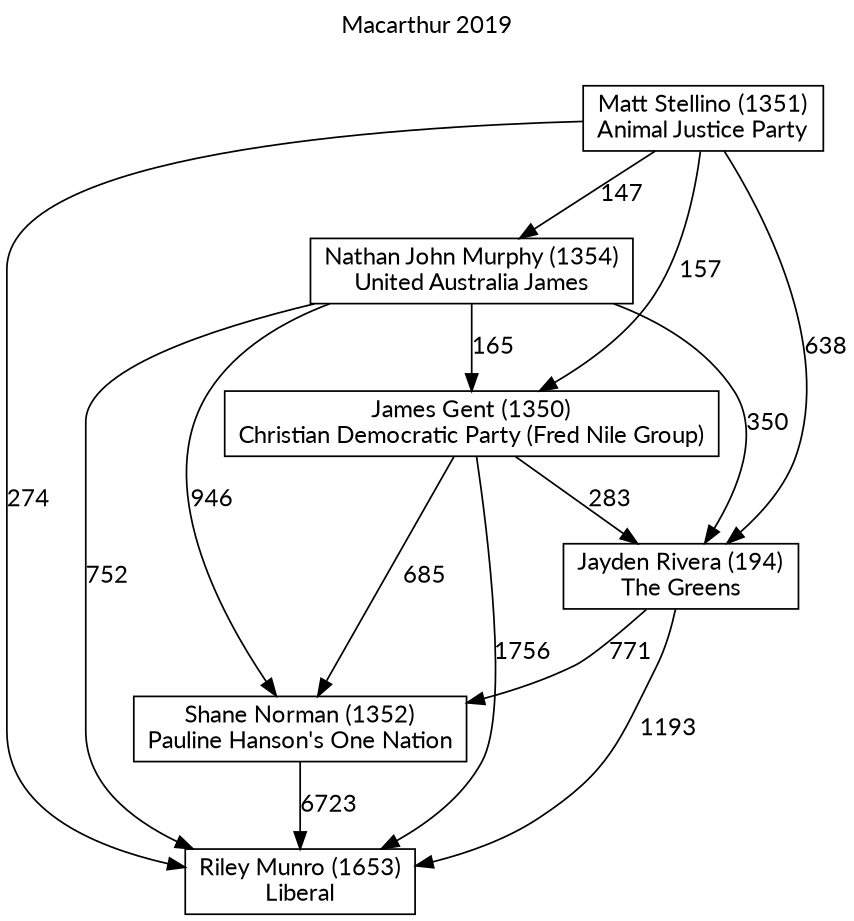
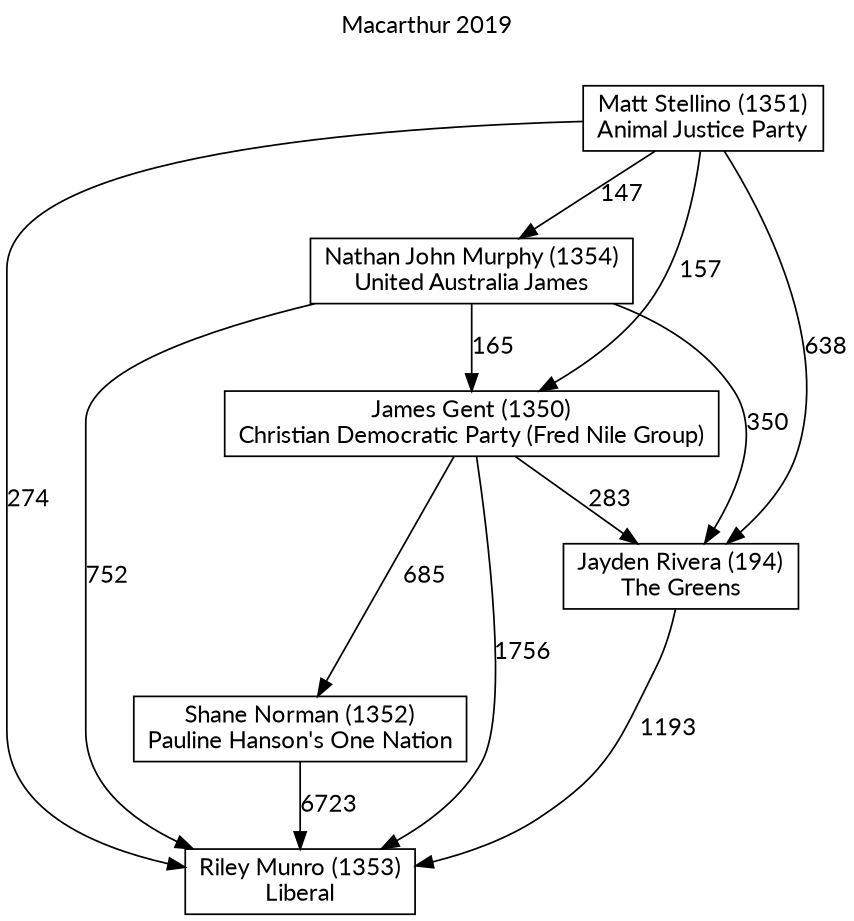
edge "Nathan John Murphy (1354) United Australia James" -> "Shane Norman (1352) Pauline Hanson's One Nation": removed, label "946"
edge "Jayden Rivera (194) The Greens" -> "Shane Norman (1352) Pauline Hanson's One Nation": removed, label "771"
node "Riley Munro (1653) Liberal": label "Riley Munro (1653) Liberal" -> "Riley Munro (1353) Liberal"
